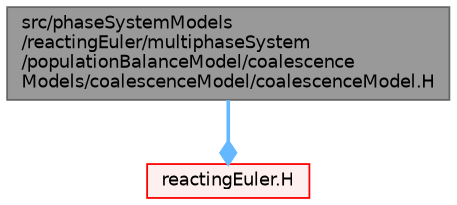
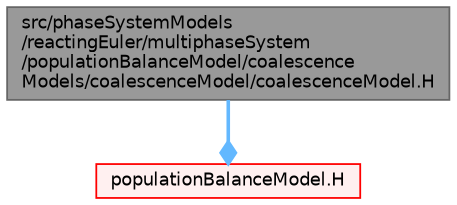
node "reactingEuler.H": label "reactingEuler.H" -> "populationBalanceModel.H"
